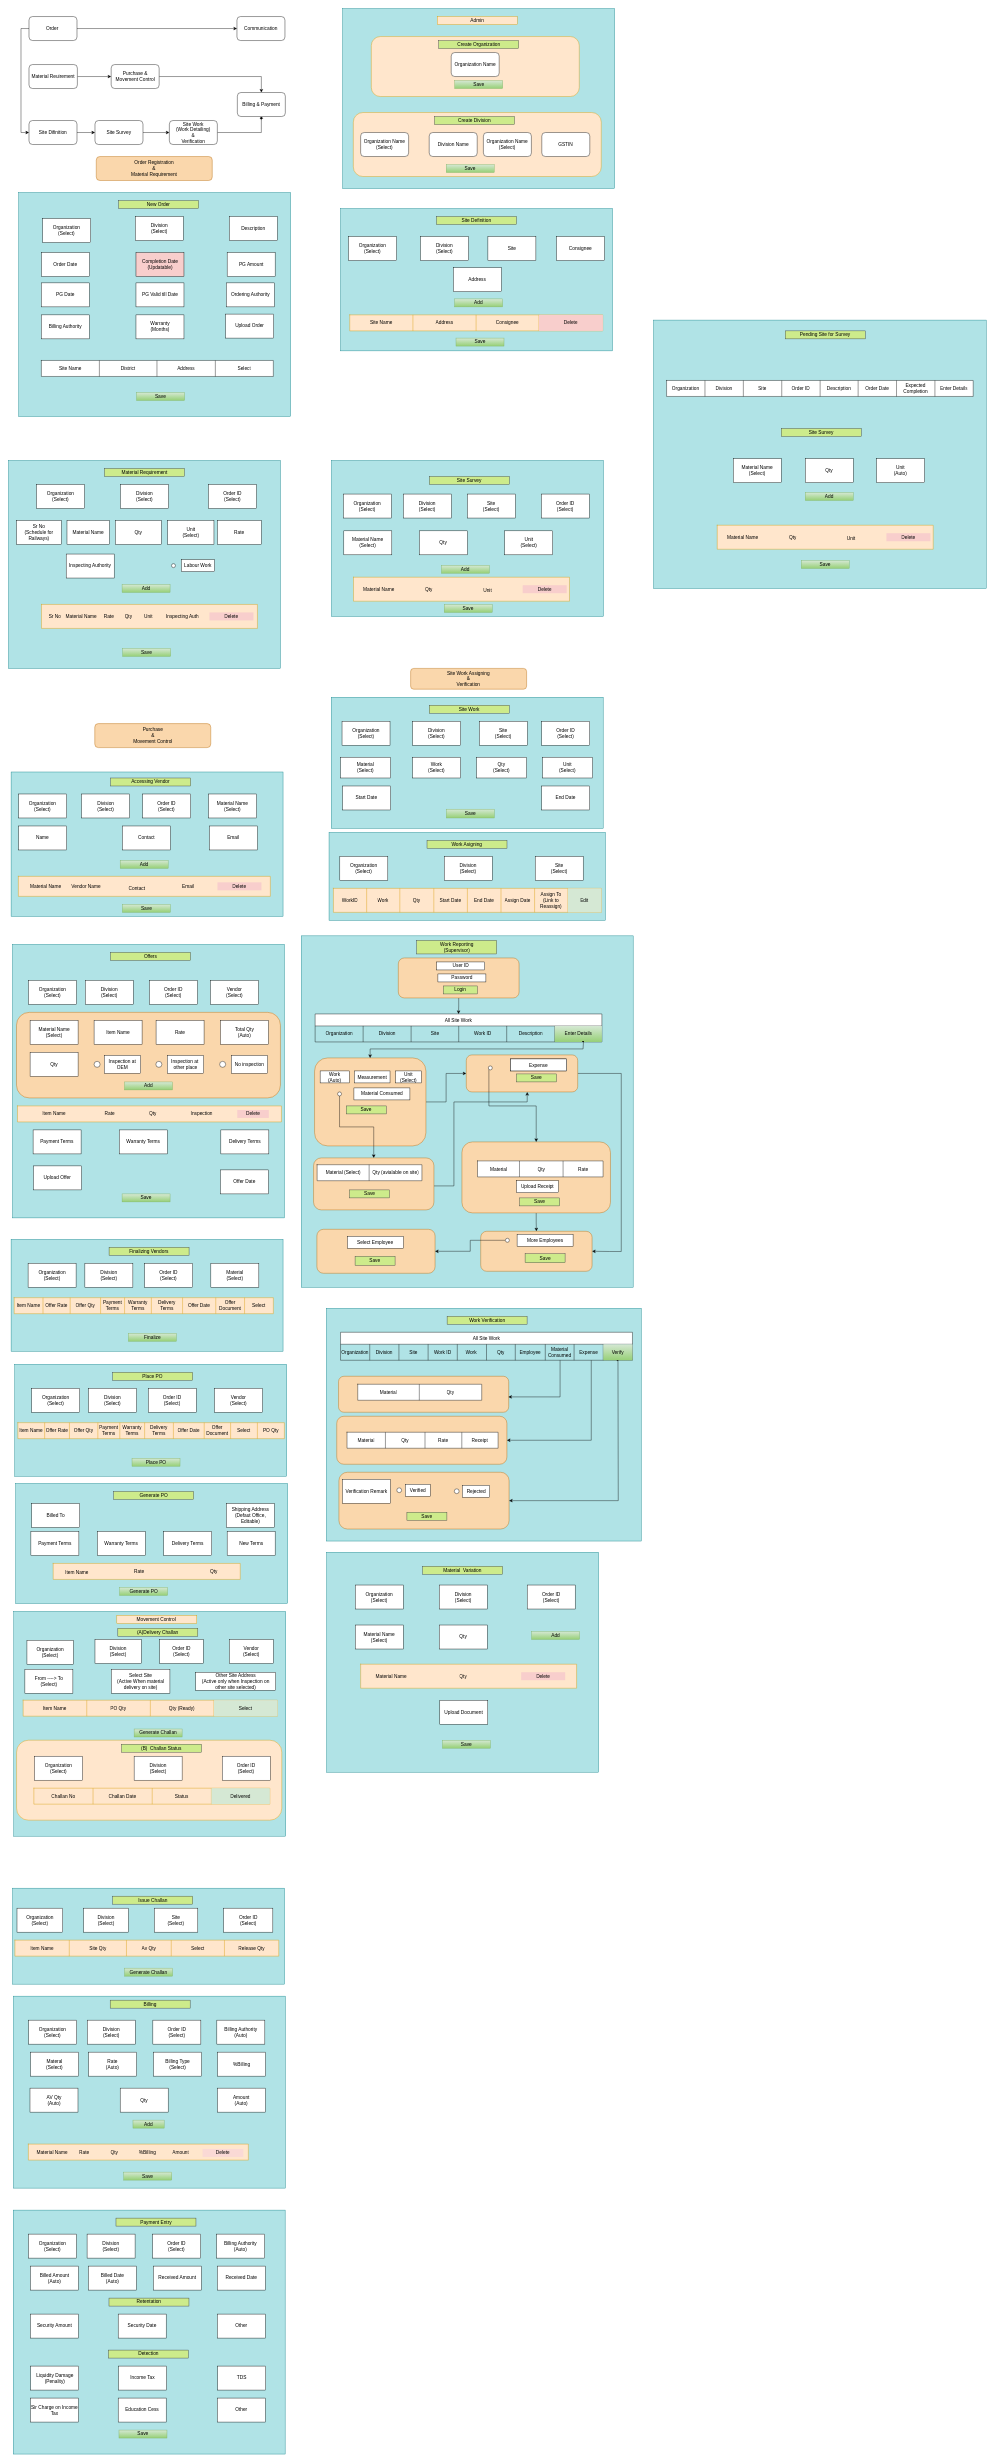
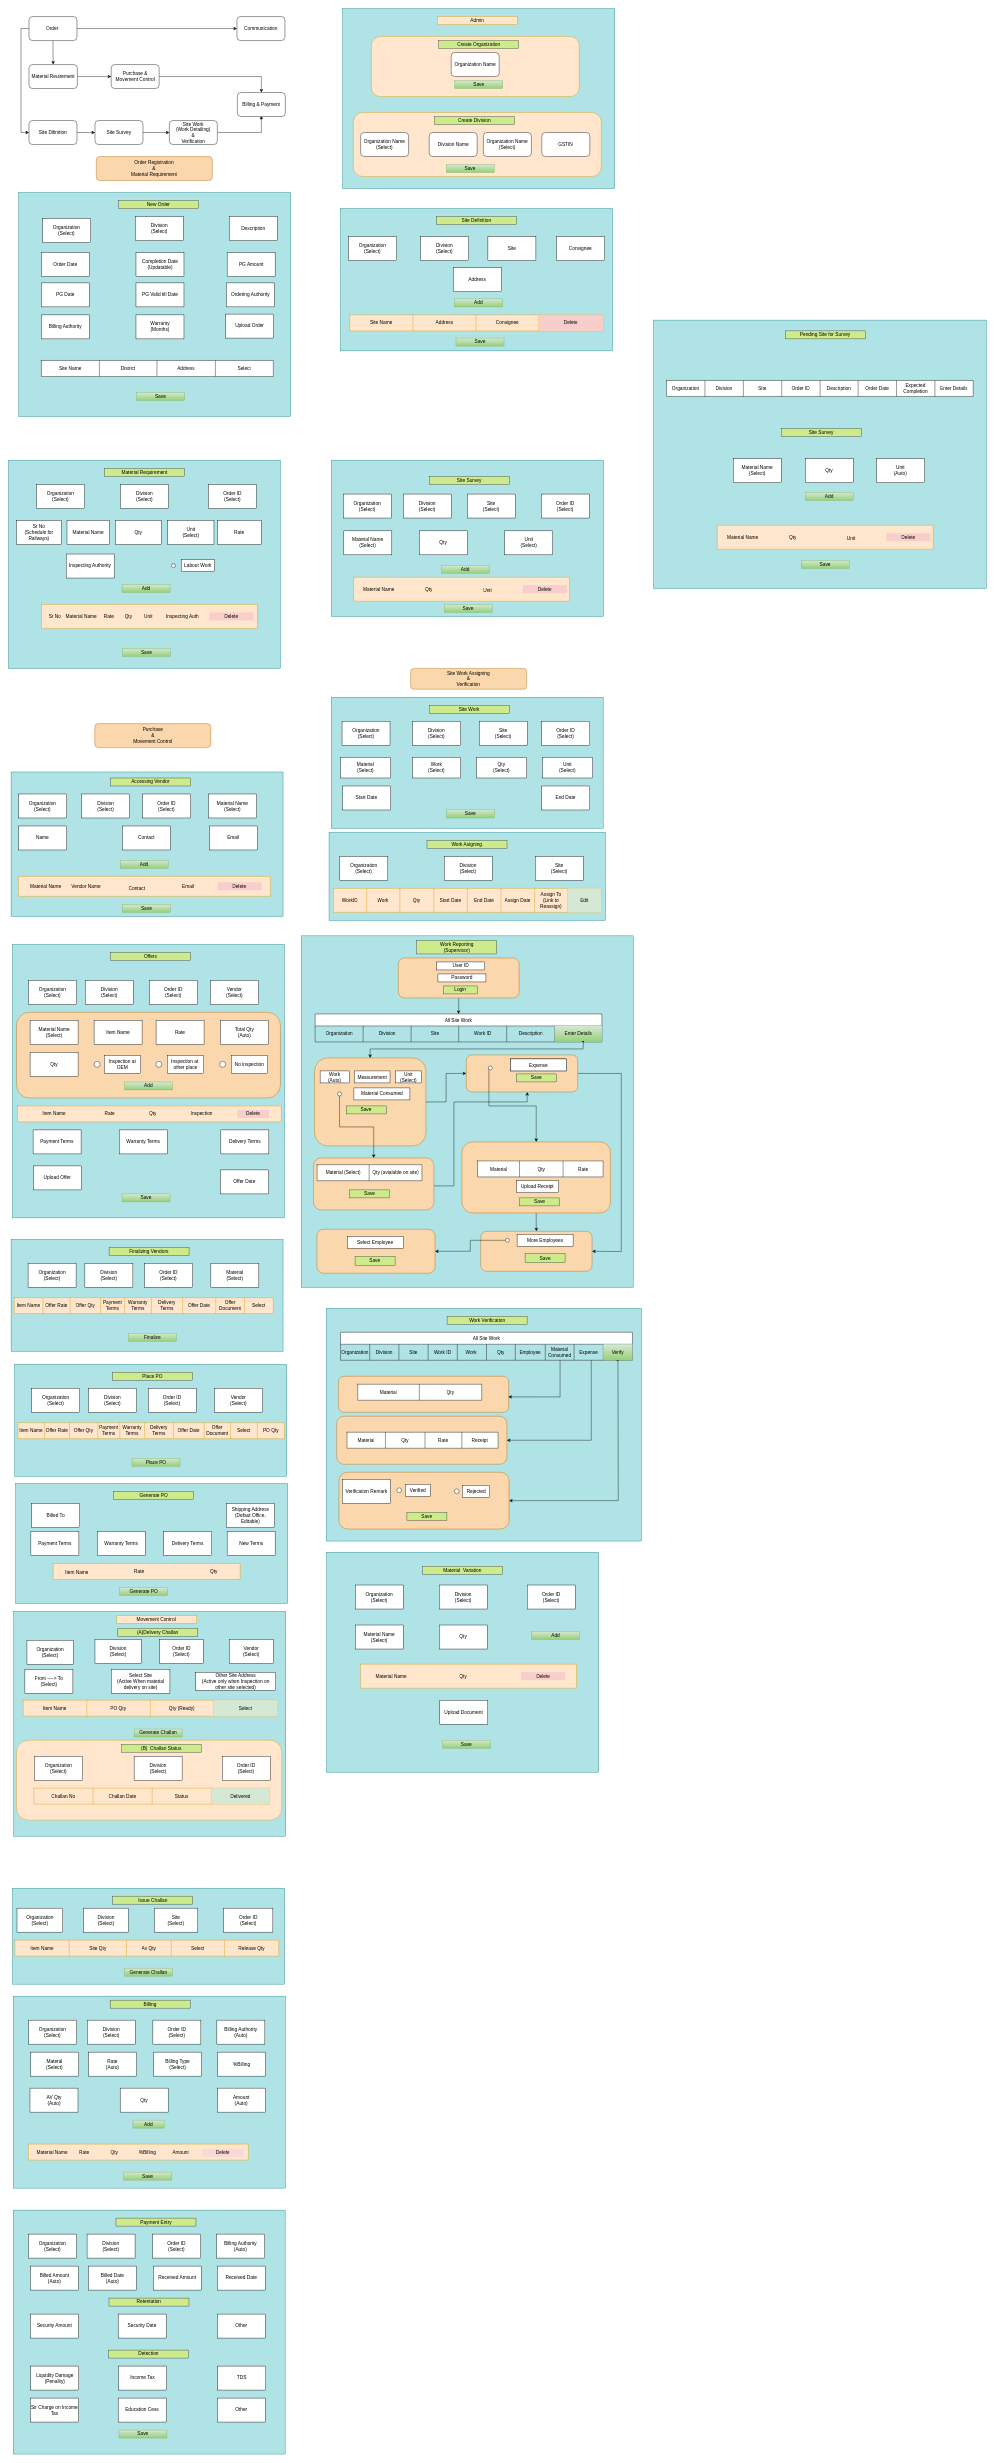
edge "Order" -> "Material Reuirement": added
node "Completion Date (Updatable)": fillcolor #f8cecc -> #ffffff
